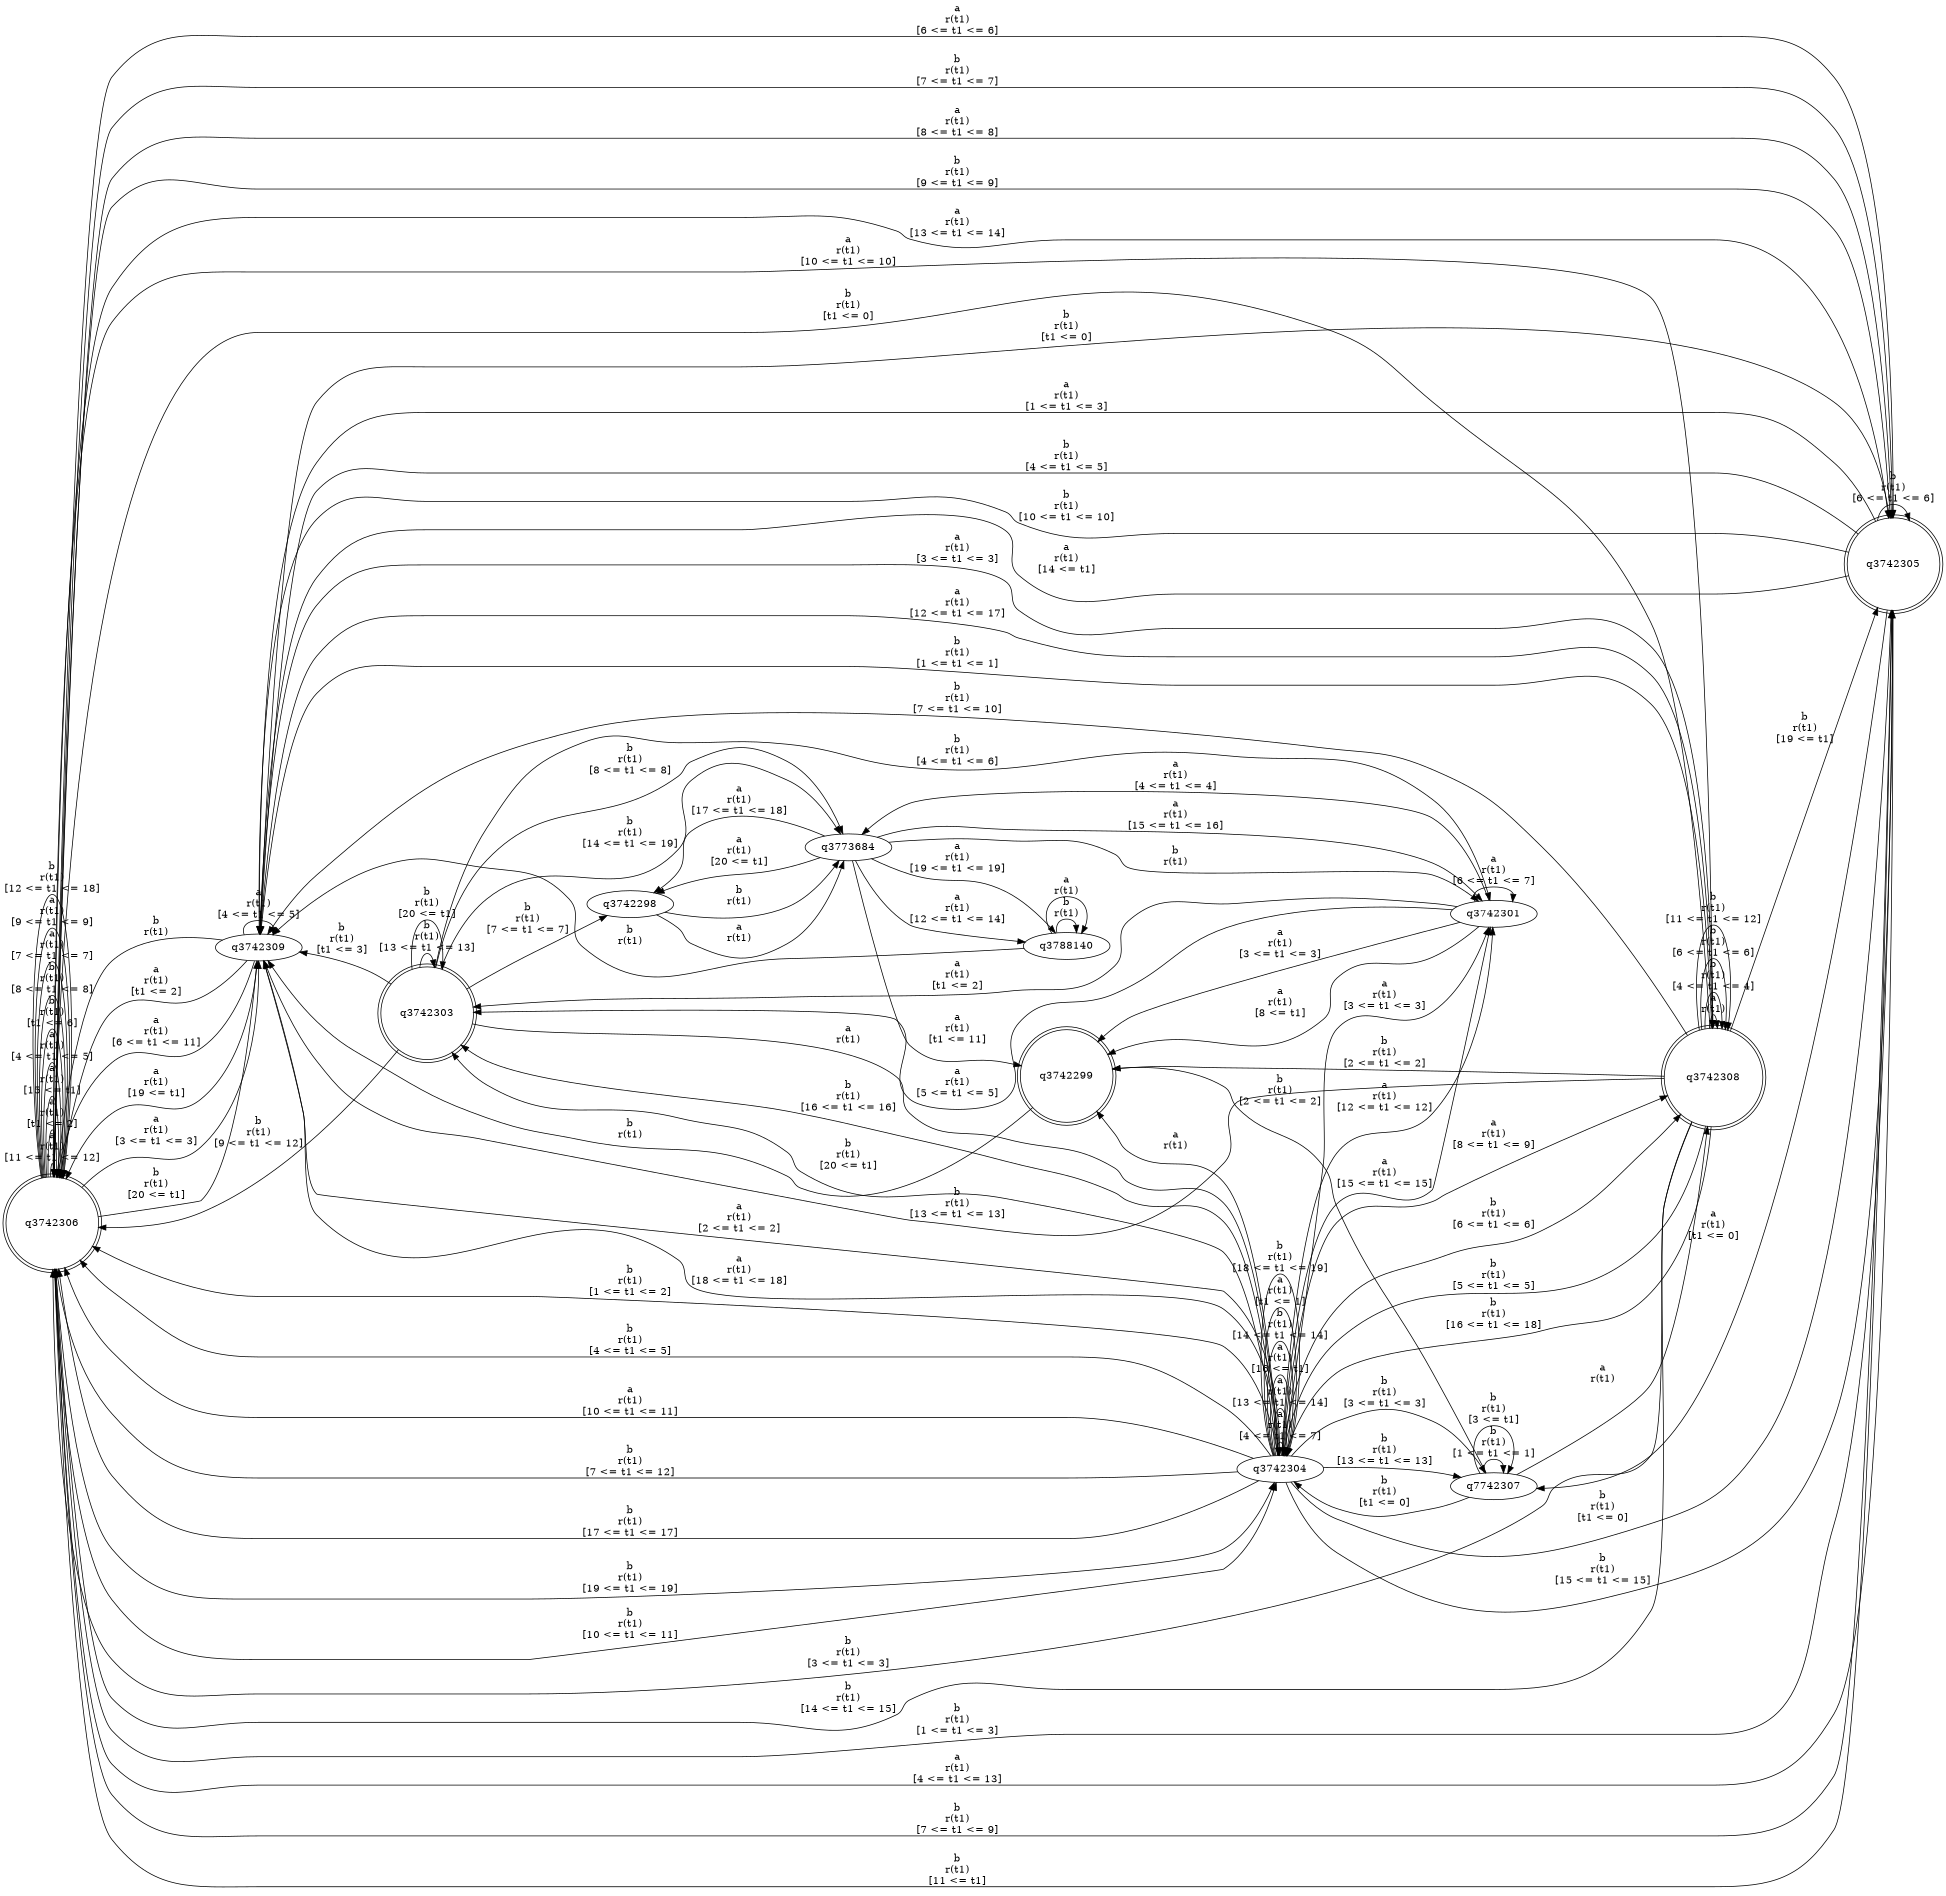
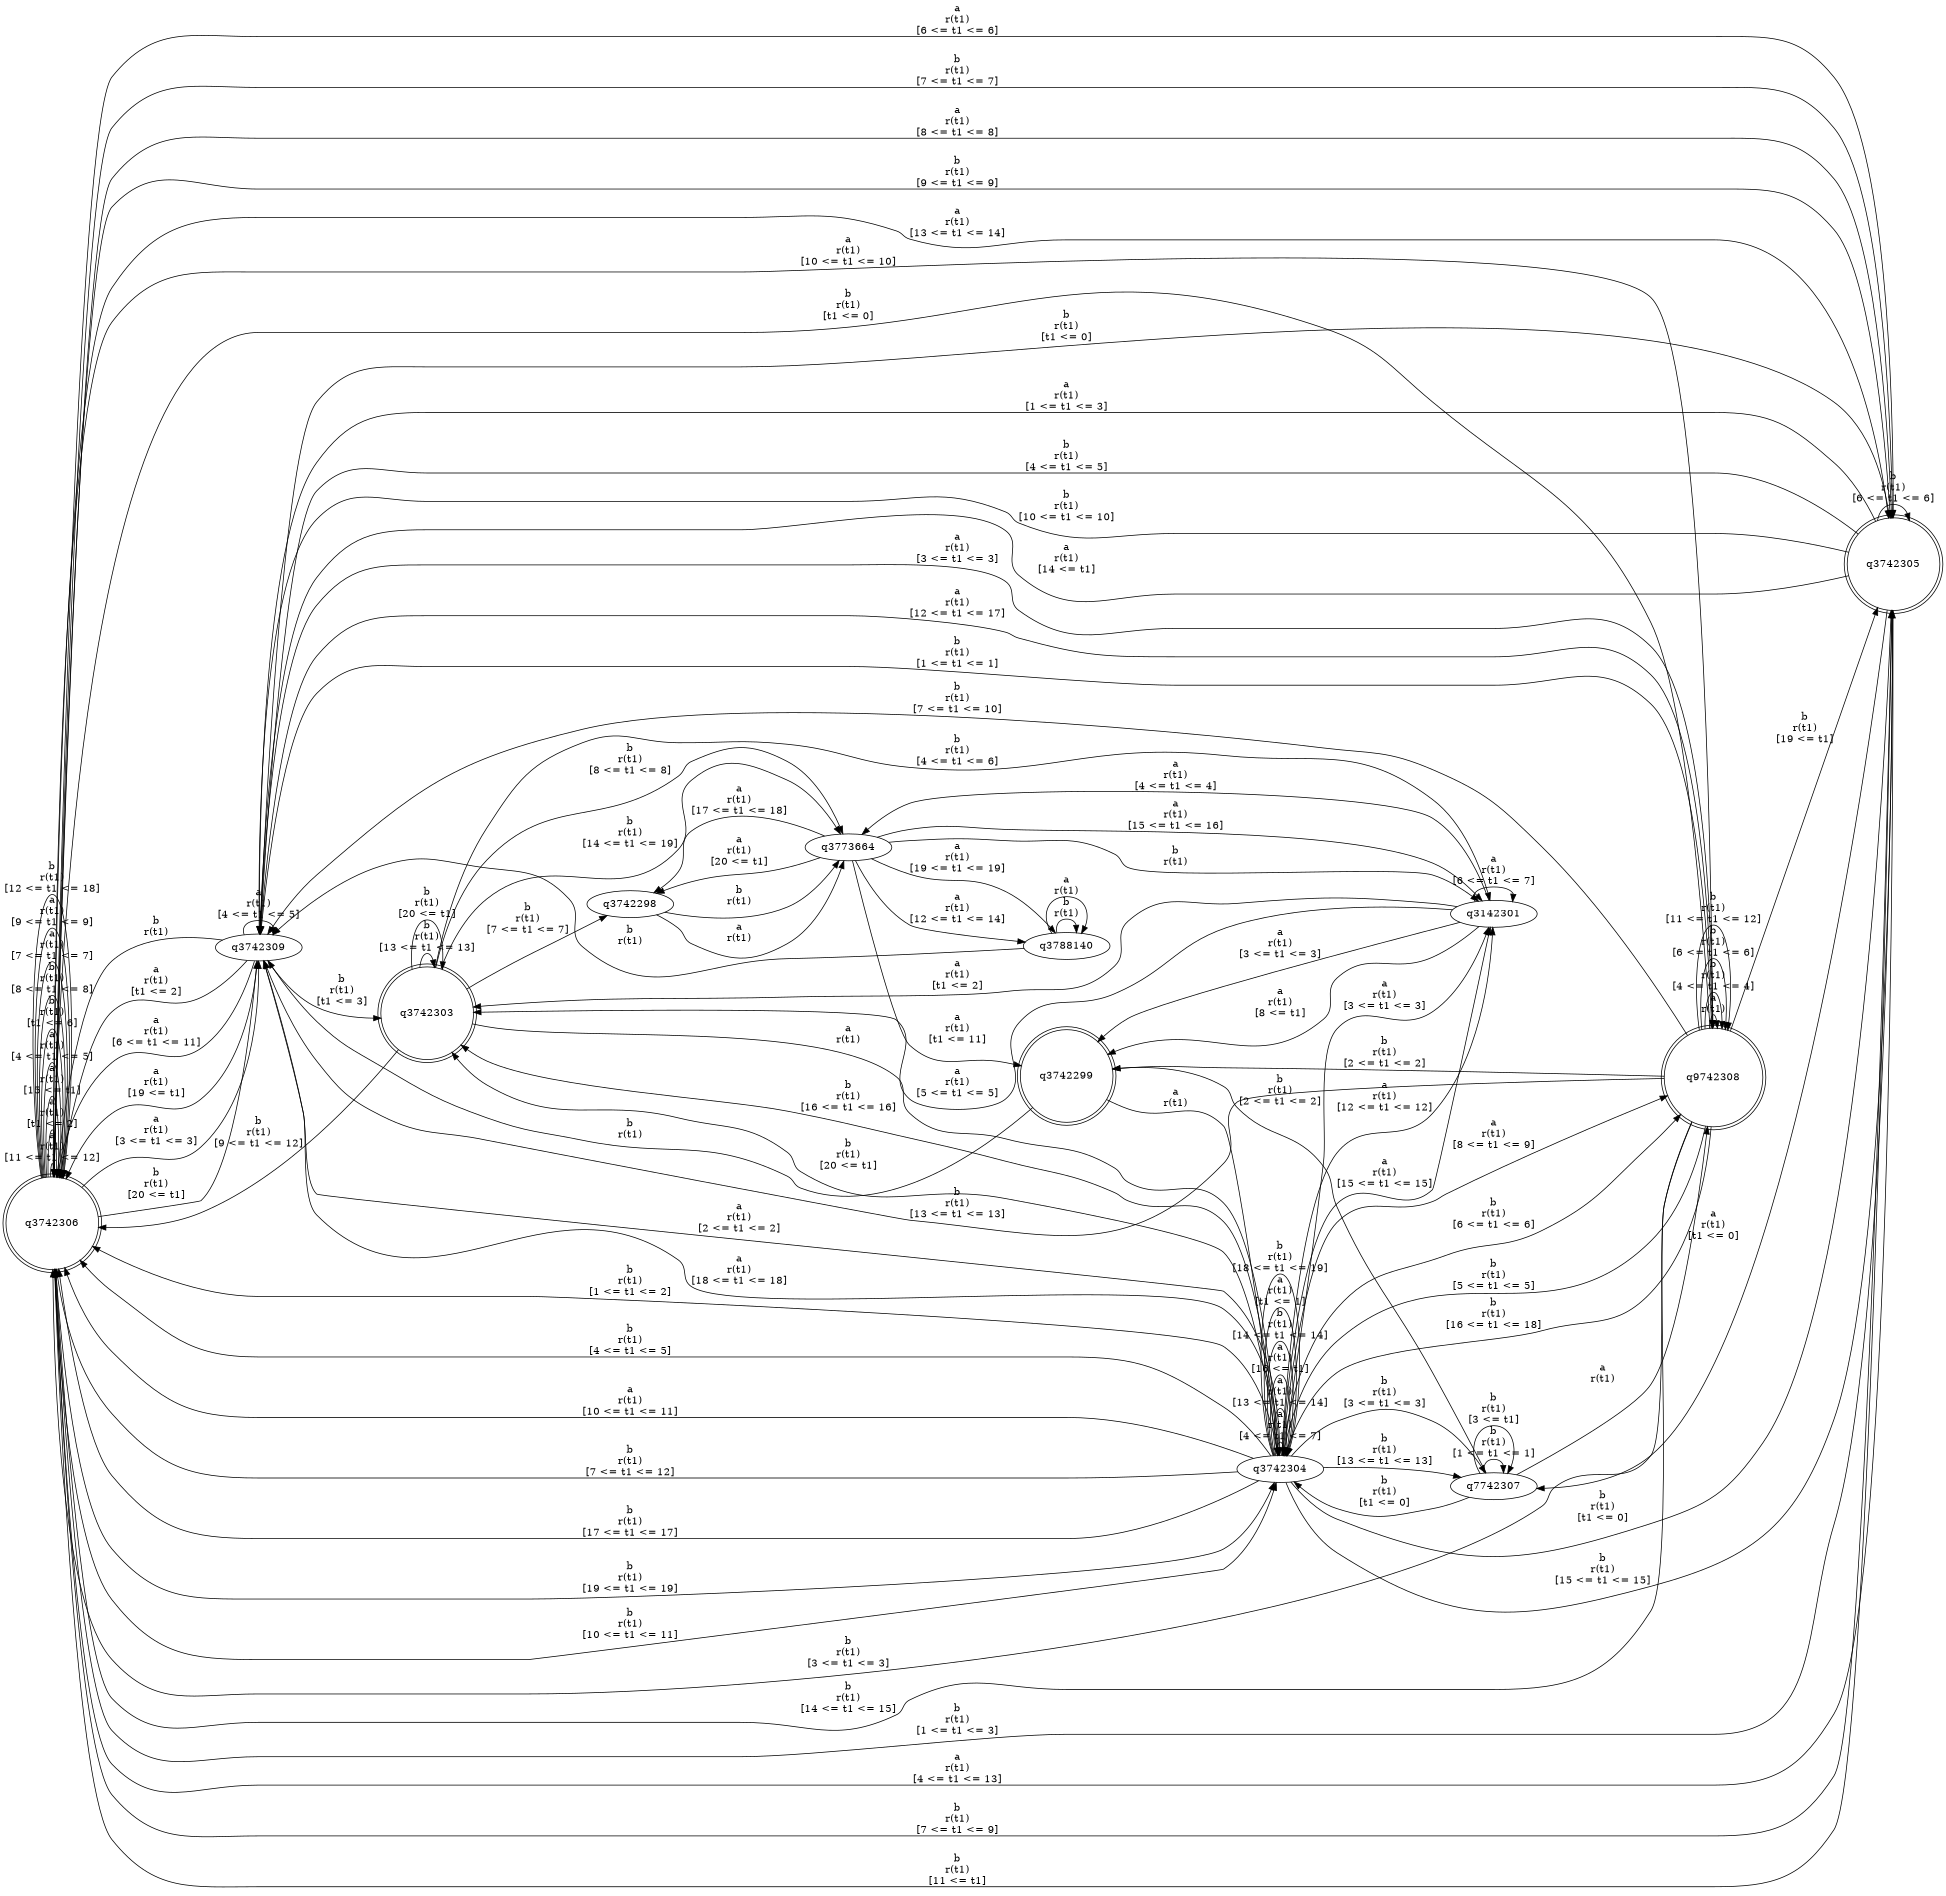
node "q3773684": label "q3773684" -> "q3773664"
node "q3742301": label "q3742301" -> "q3142301"
edge "q3742303" -> "q3742309": reversed
node "q3742308": label "q3742308" -> "q9742308"
edge "q3742304" -> "q3742299": reversed
